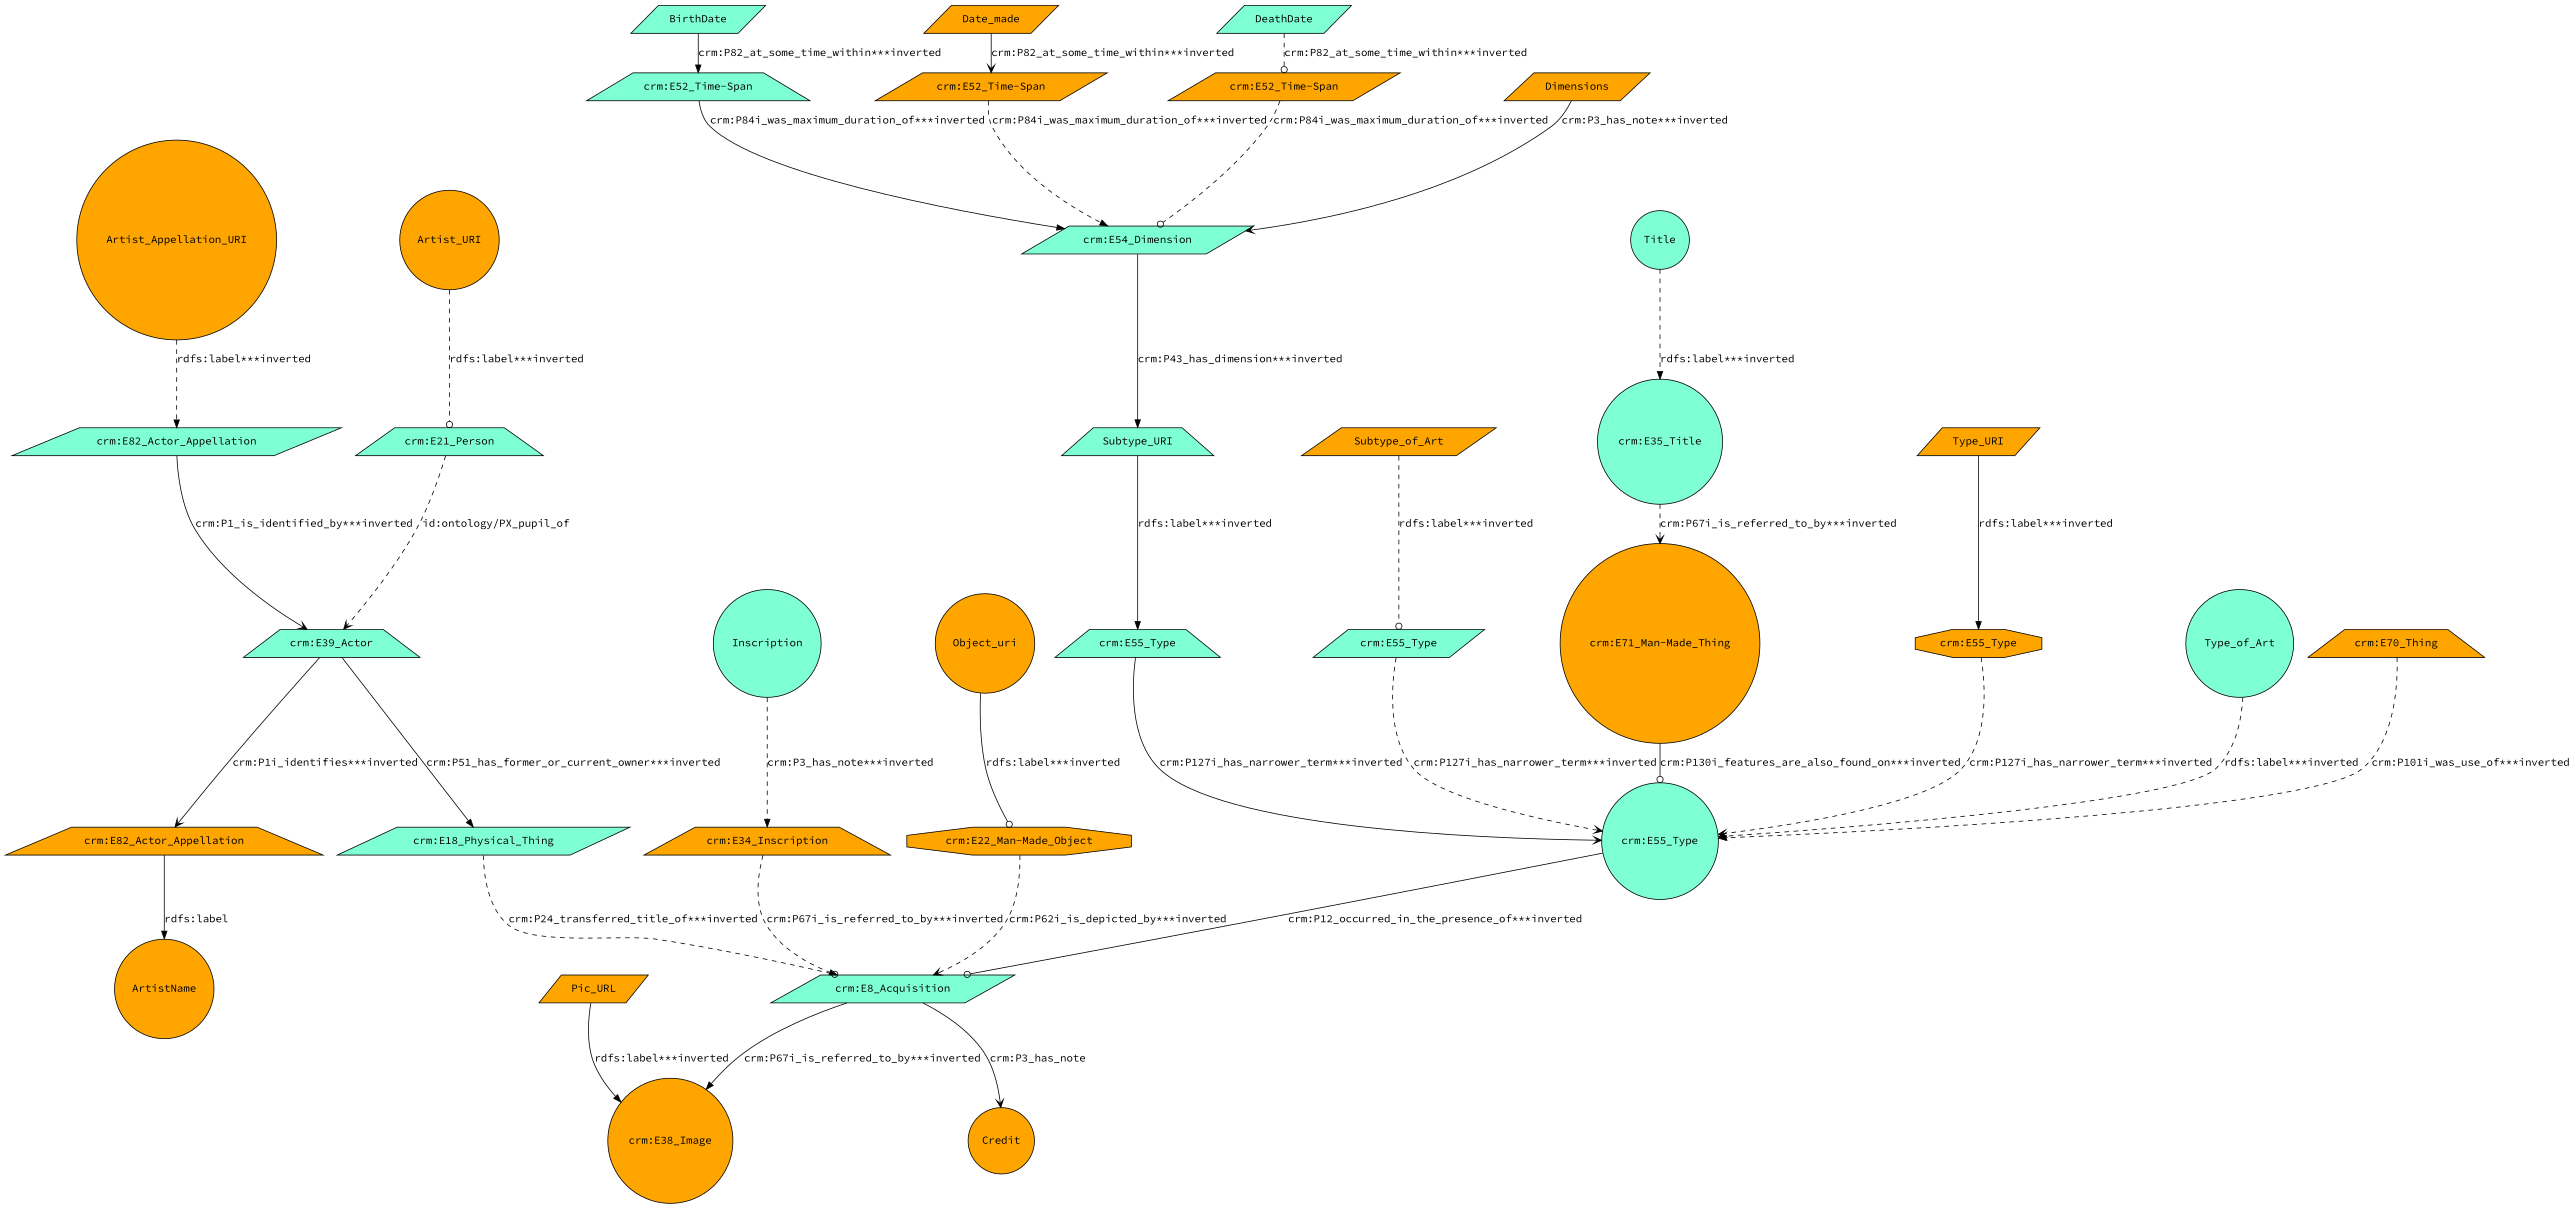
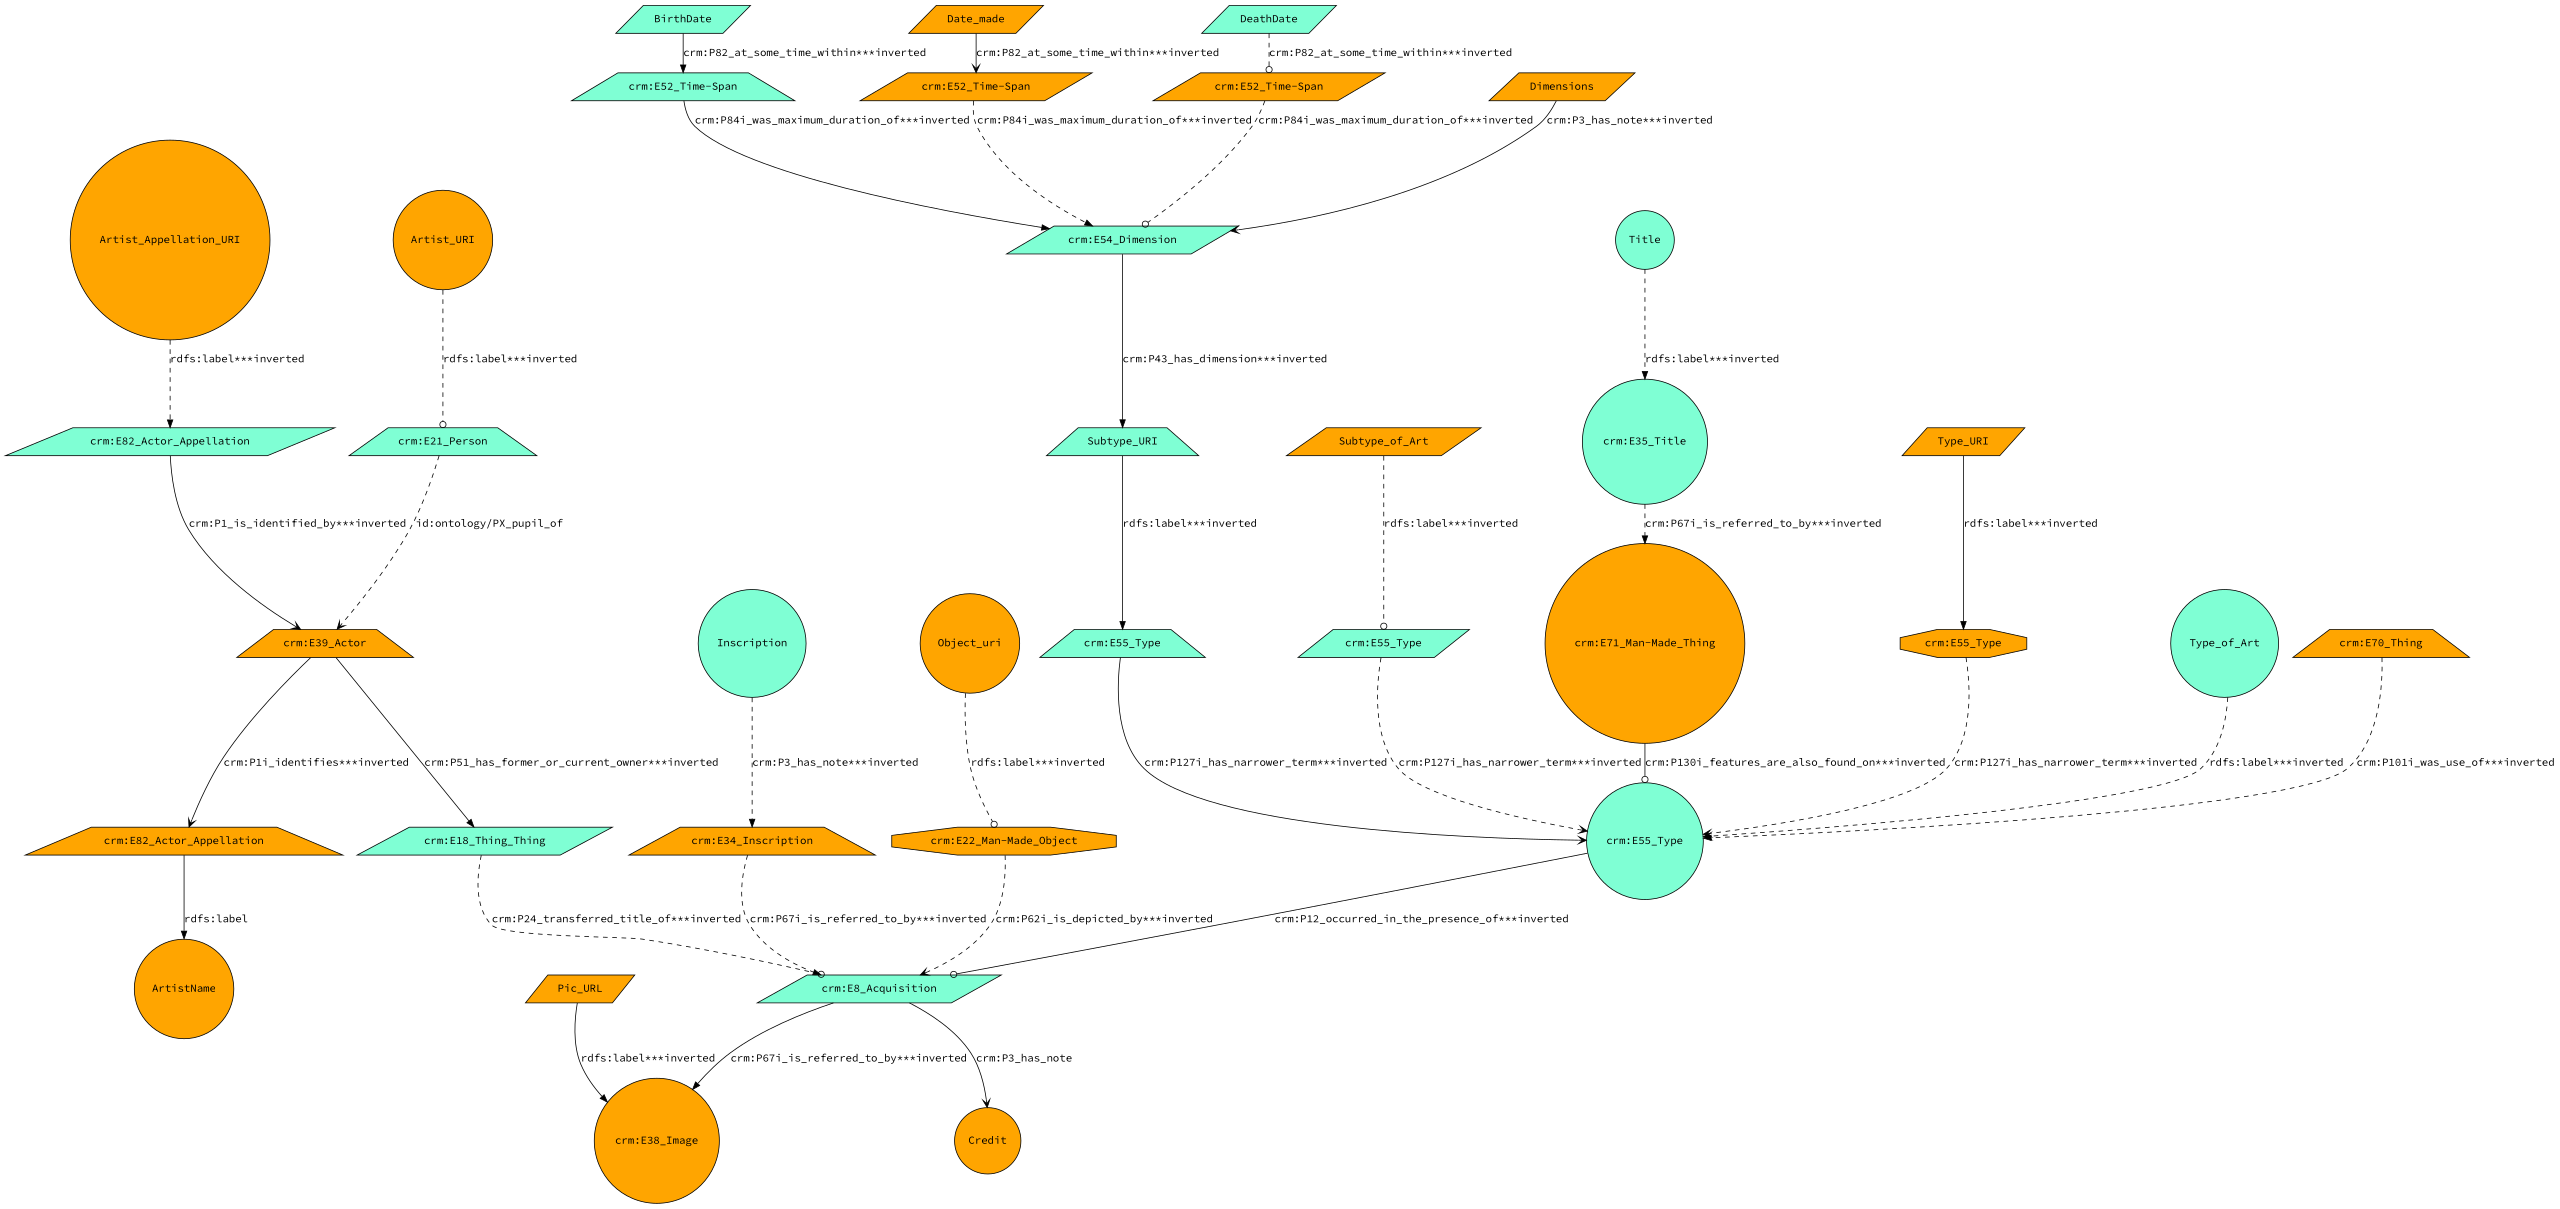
edge "crm:E35_Title" -> "crm:E71_Man-Made_Thing": arrowhead vee -> normal
node "crm:E39_Actor": fillcolor aquamarine -> orange
edge "Object_uri" -> "crm:E22_Man-Made_Object": style solid -> dashed
node "crm:E18_Physical_Thing": label "crm:E18_Physical_Thing" -> "crm:E18_Thing_Thing"
